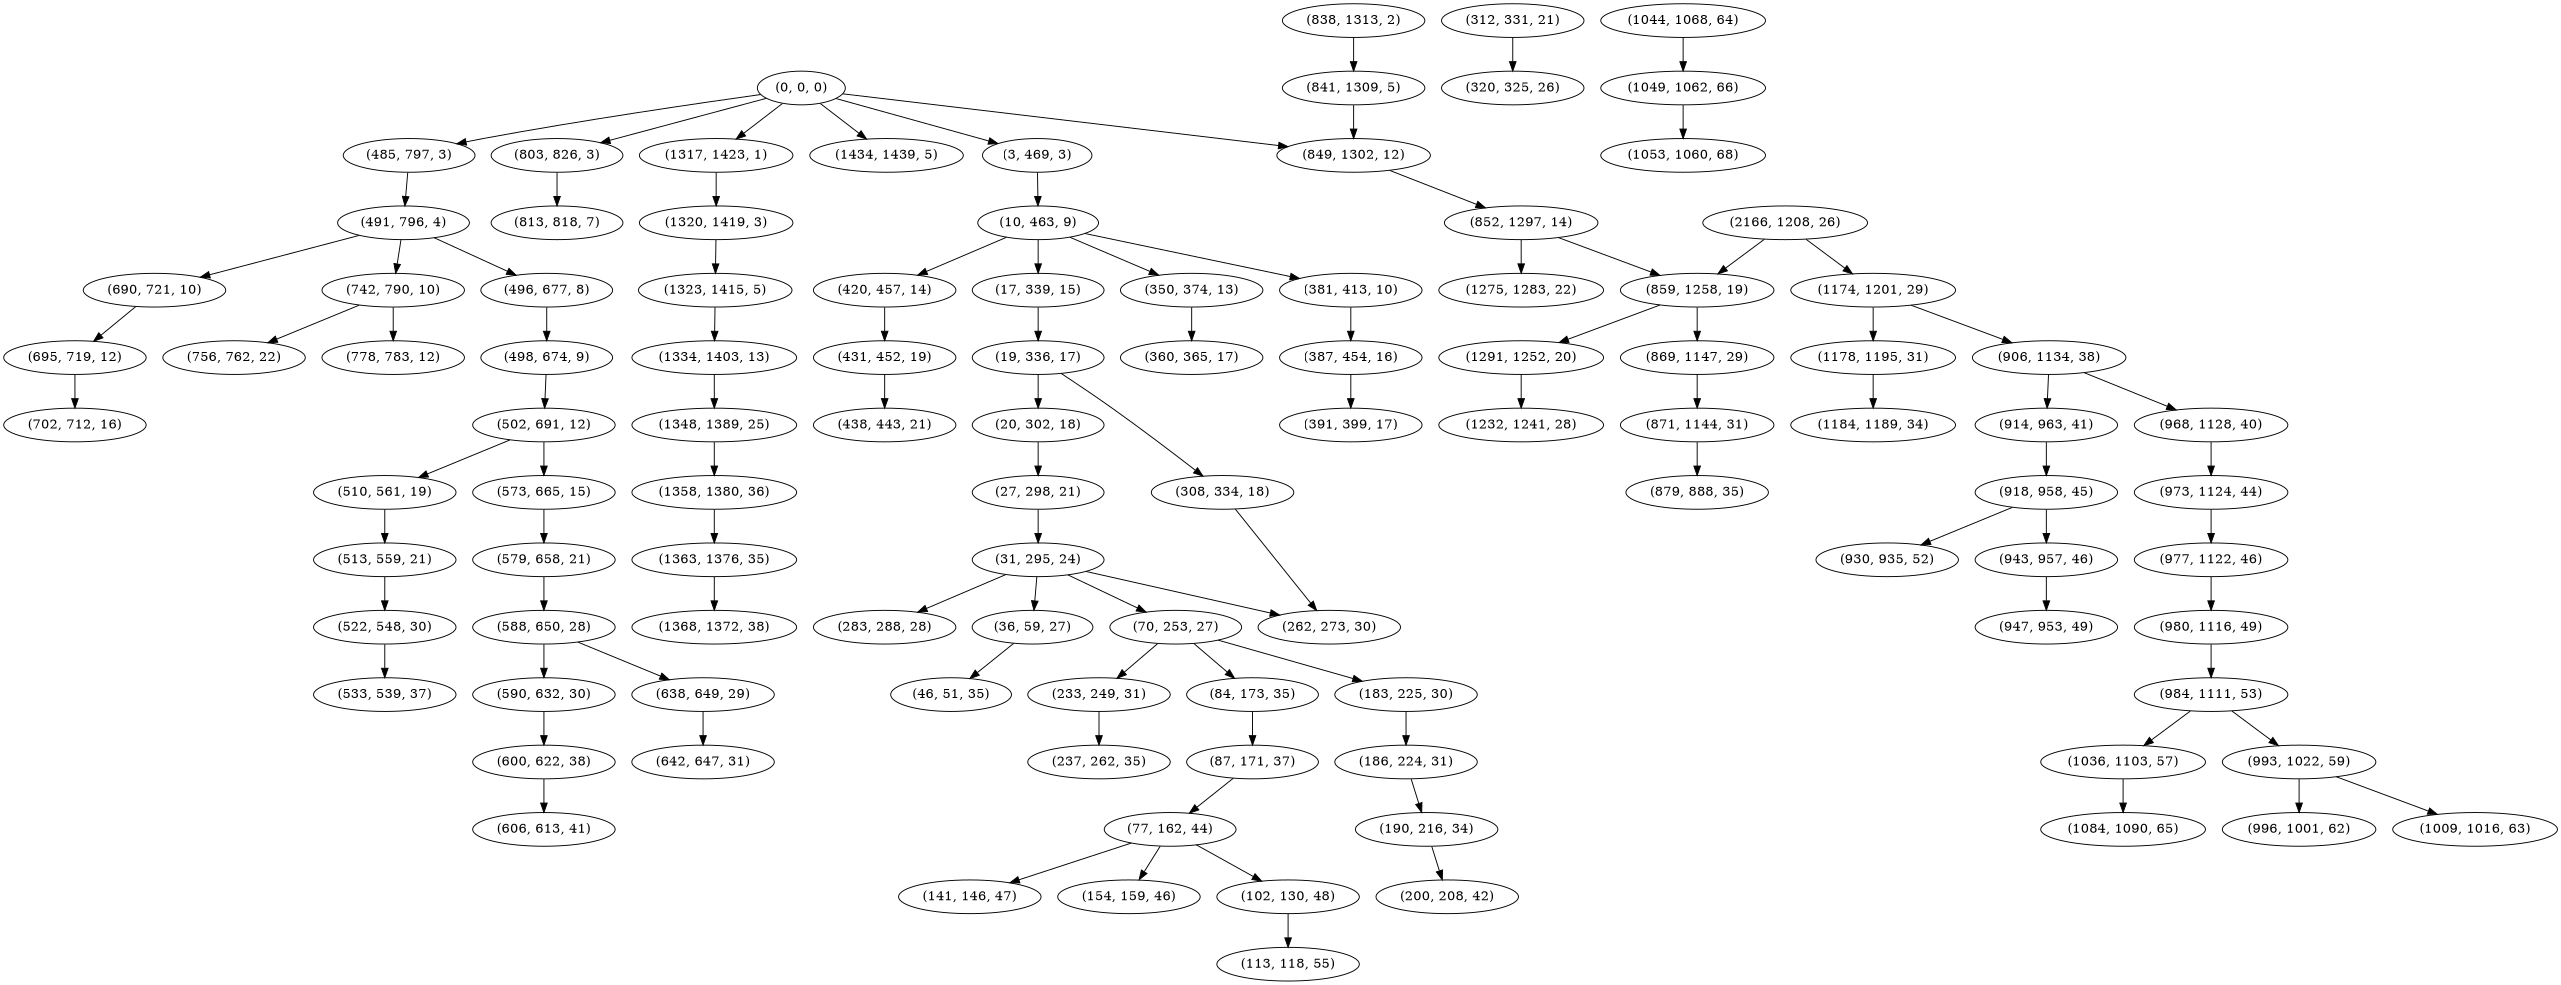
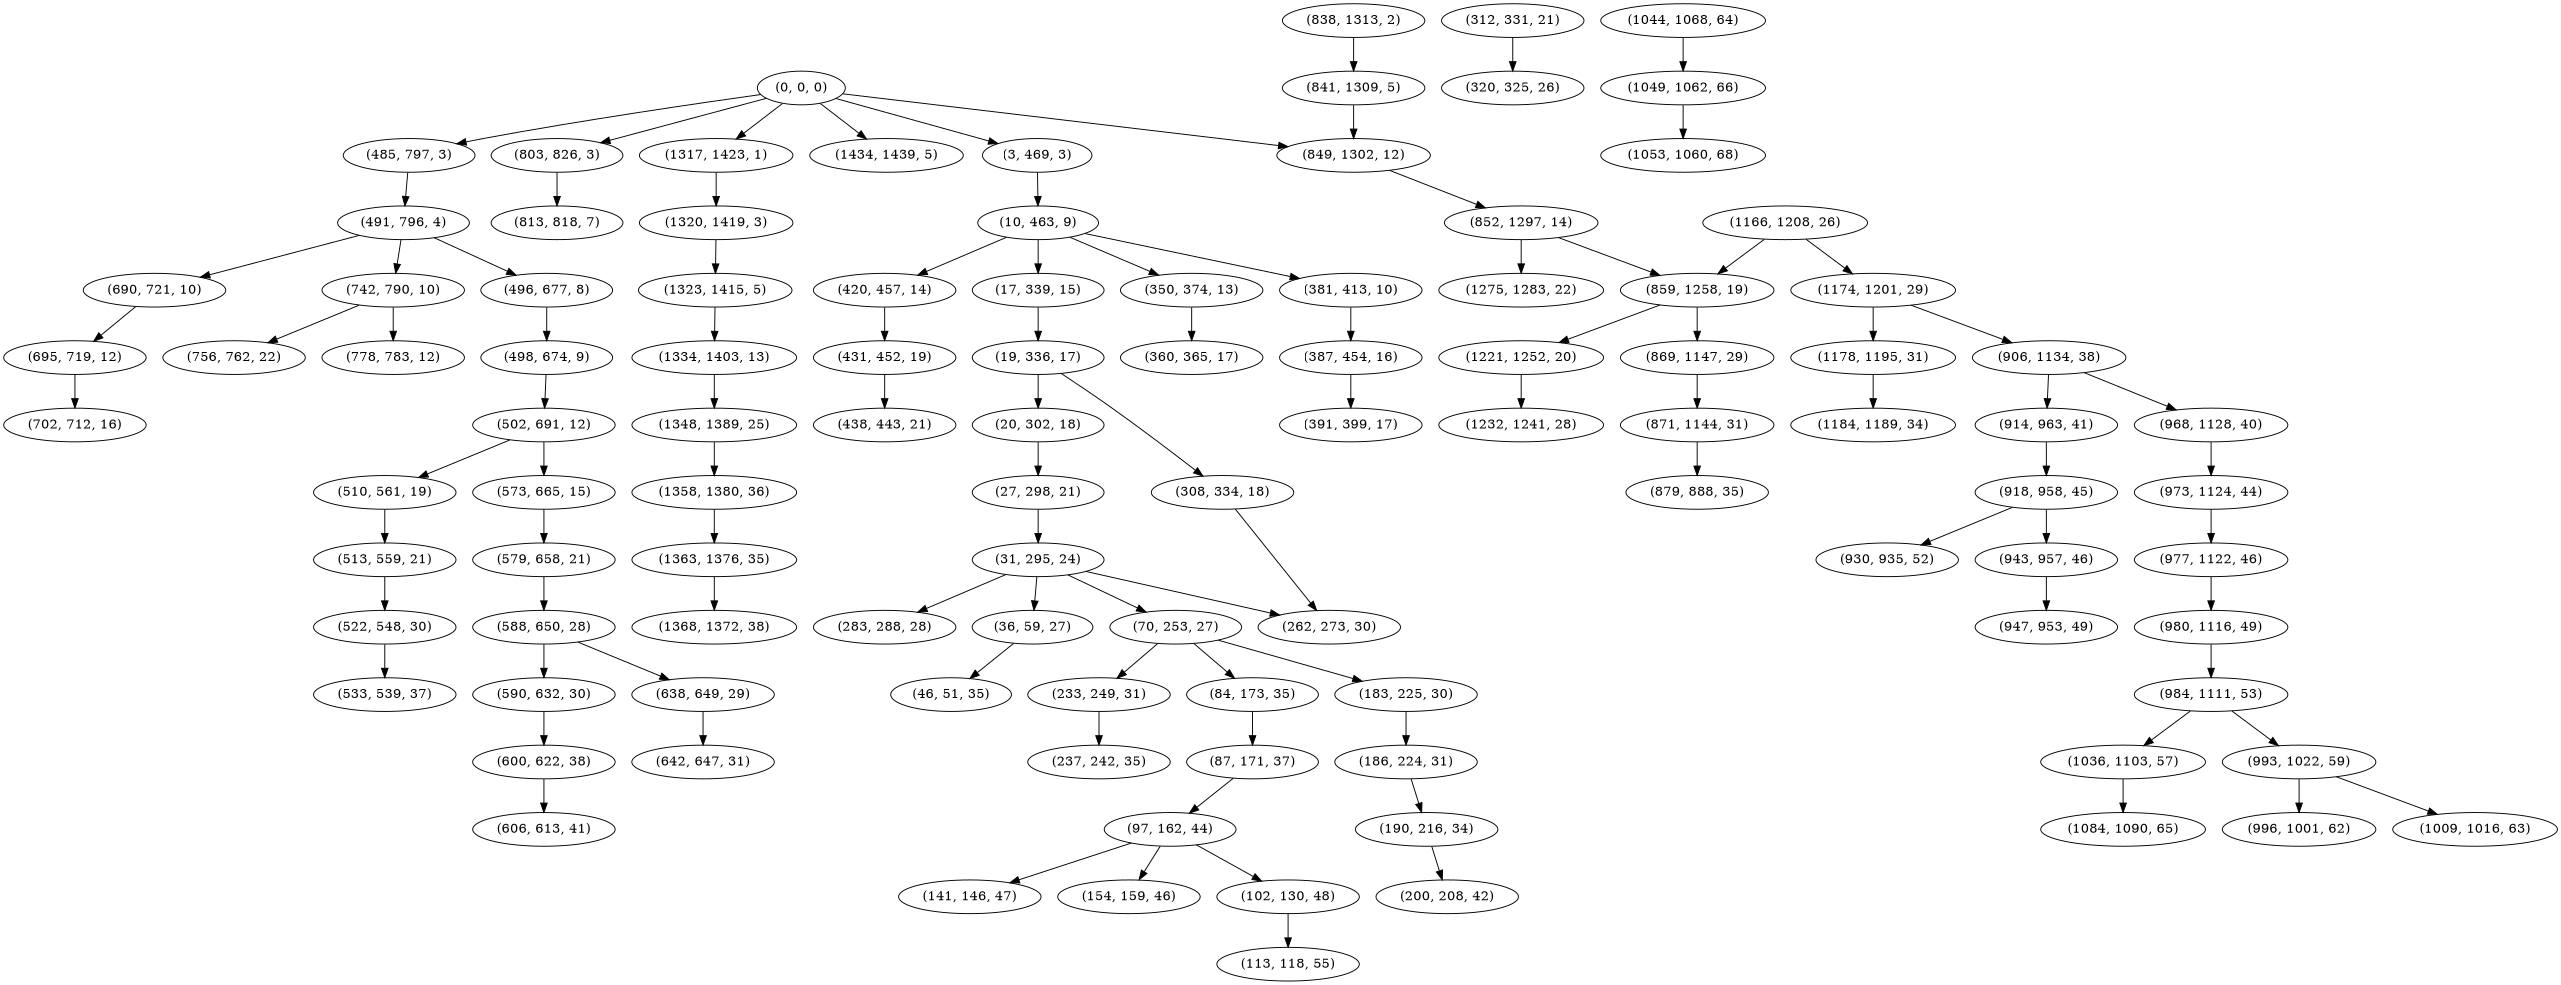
node "(2166, 1208, 26)": label "(2166, 1208, 26)" -> "(1166, 1208, 26)"
node "(1291, 1252, 20)": label "(1291, 1252, 20)" -> "(1221, 1252, 20)"
node "(237, 262, 35)": label "(237, 262, 35)" -> "(237, 242, 35)"
node "(77, 162, 44)": label "(77, 162, 44)" -> "(97, 162, 44)"
